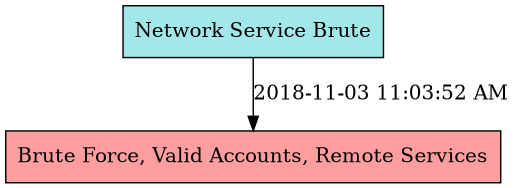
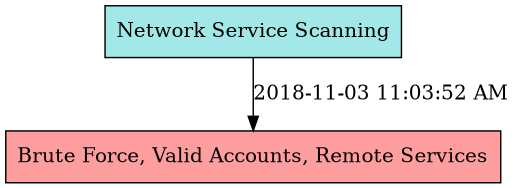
node "Network Service Brute": label "Network Service Brute" -> "Network Service Scanning"
